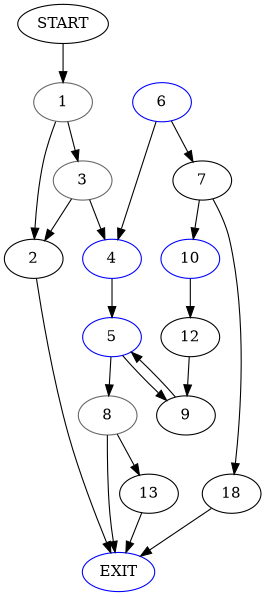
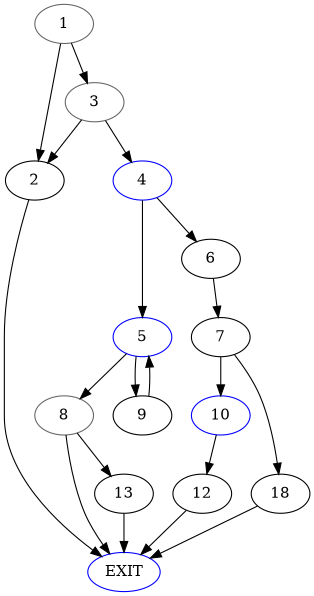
node "START": removed
node "6": color blue -> black
edge "6" -> "4": reversed
edge "12" -> "9": now "12" -> "EXIT"
